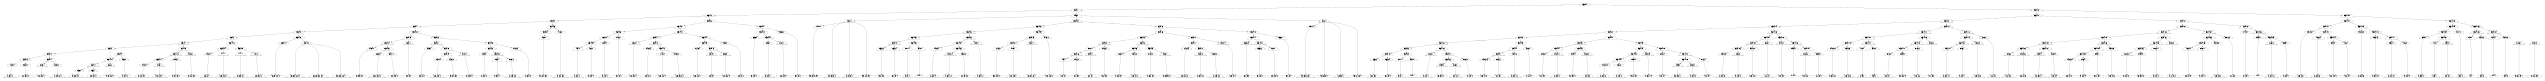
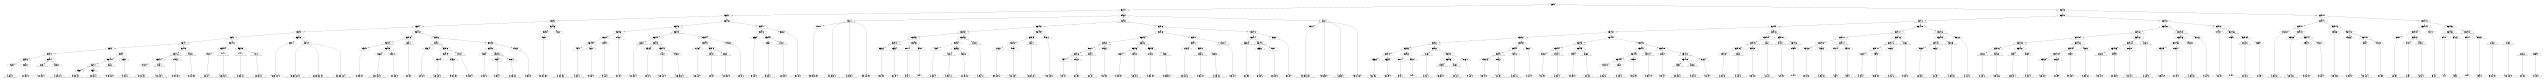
node "L5319(109)": removed
